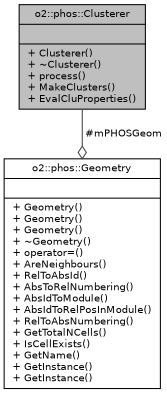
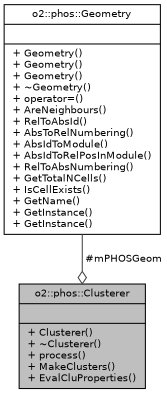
edge "o2::phos::Clusterer" -> "o2::phos::Geometry": reversed
